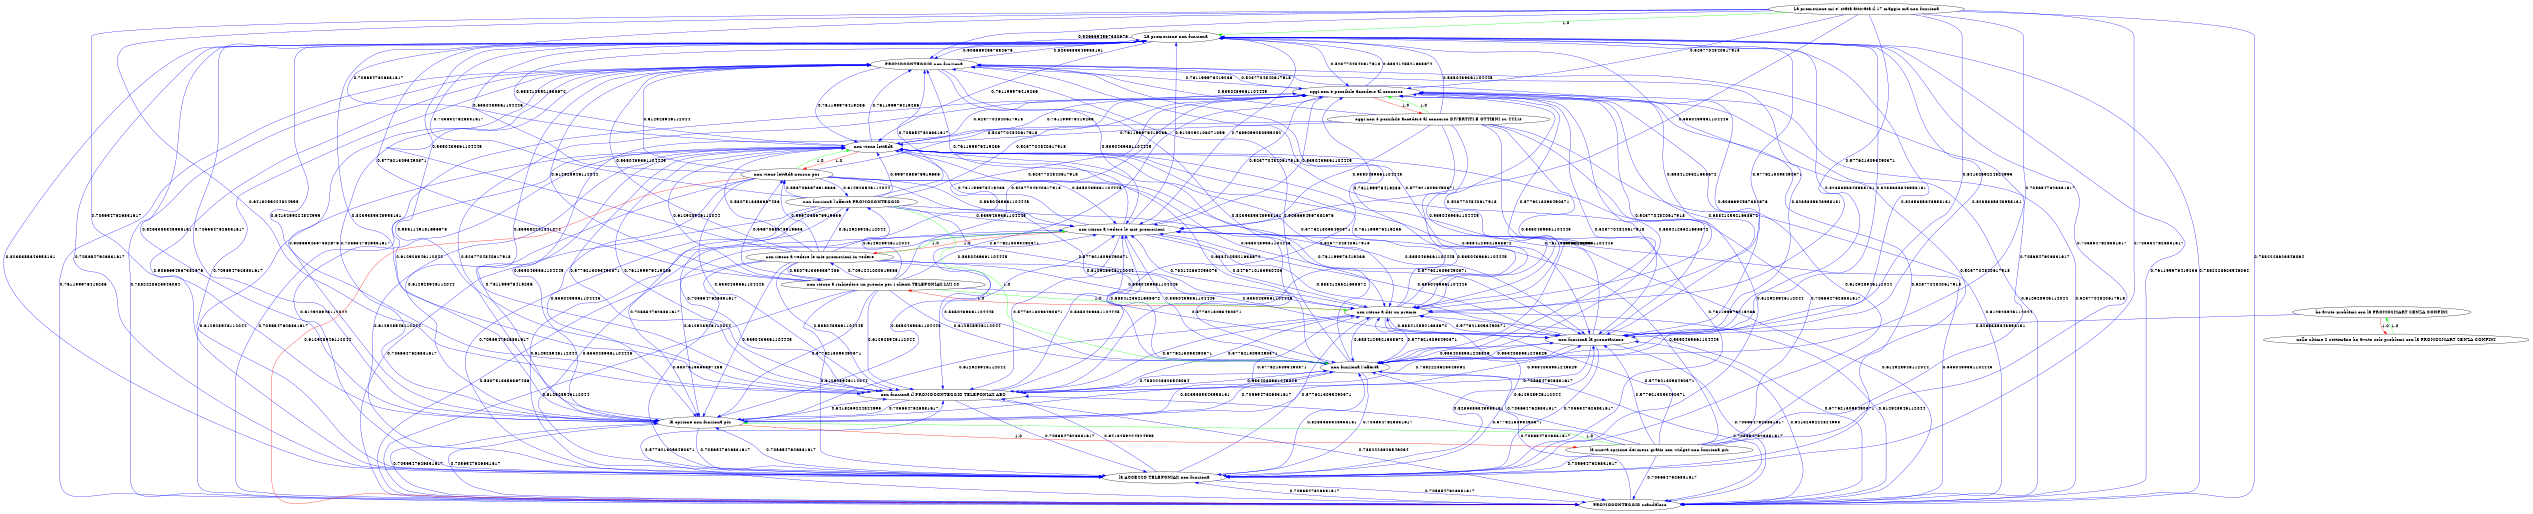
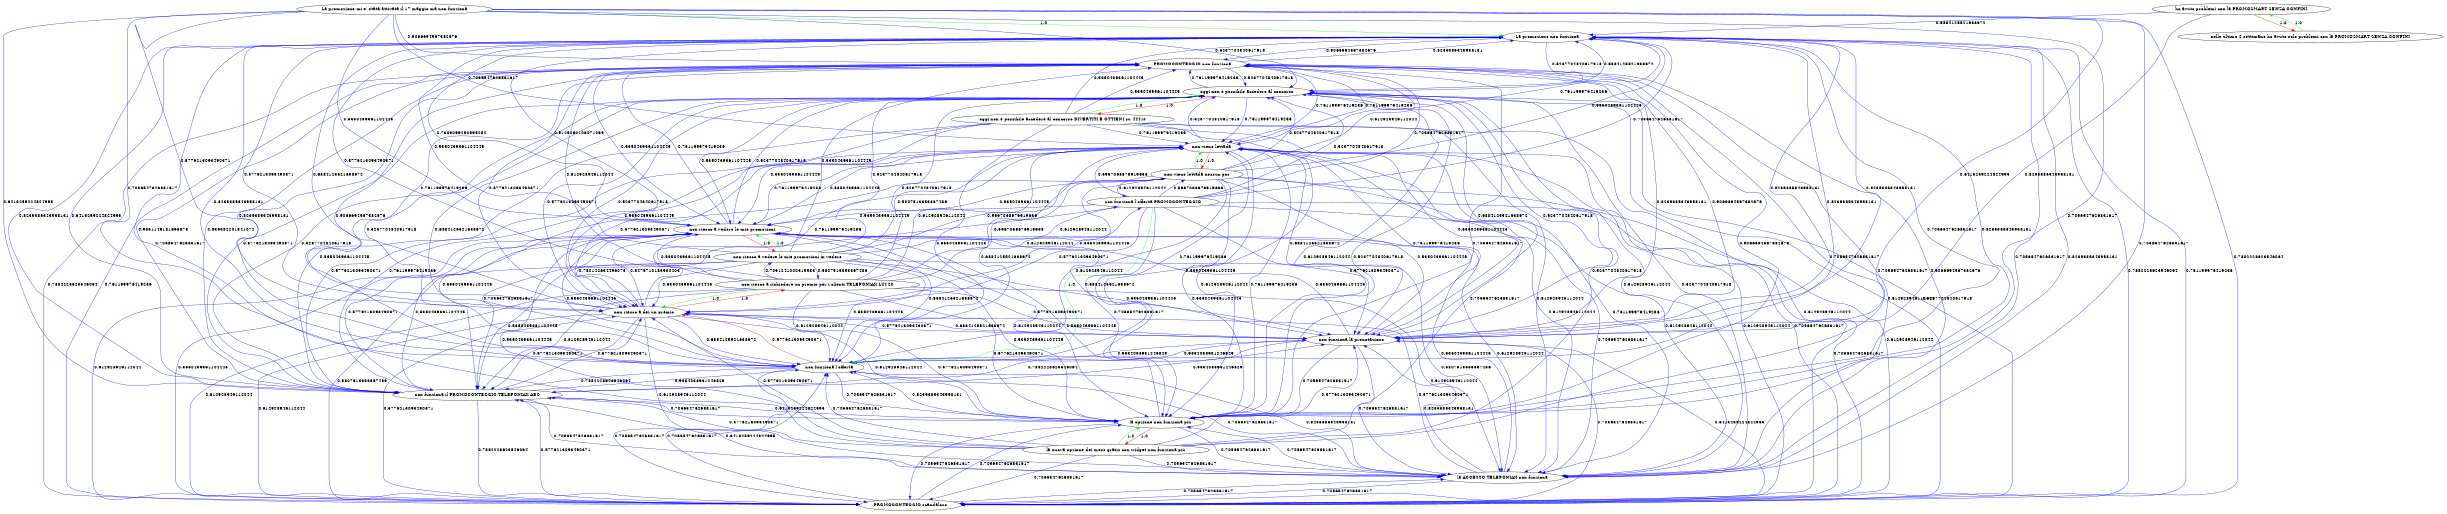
edge "non viene lettada" -> "La promozione non funziona": now "ho avuto problemi con la PROMOSMART SENZA CONFINI" -> "La promozione non funziona"
edge "non funziona l'offerta" -> "non riesco a dei un premio": color blue -> red
edge "non viene lettada nessun pos" -> "PROMOCONTEGGIO scandaloso": color red -> blue
